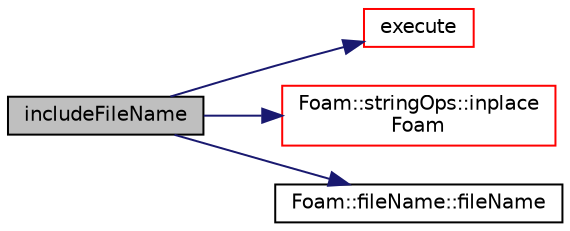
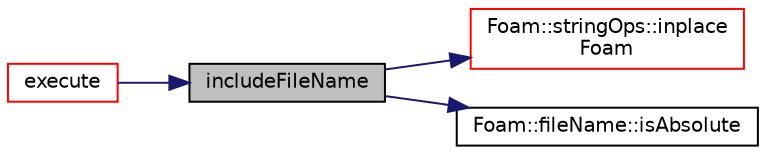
edge "includeFileName" -> "execute": reversed
node "Foam::fileName::fileName": label "Foam::fileName::fileName" -> "Foam::fileName::isAbsolute"
